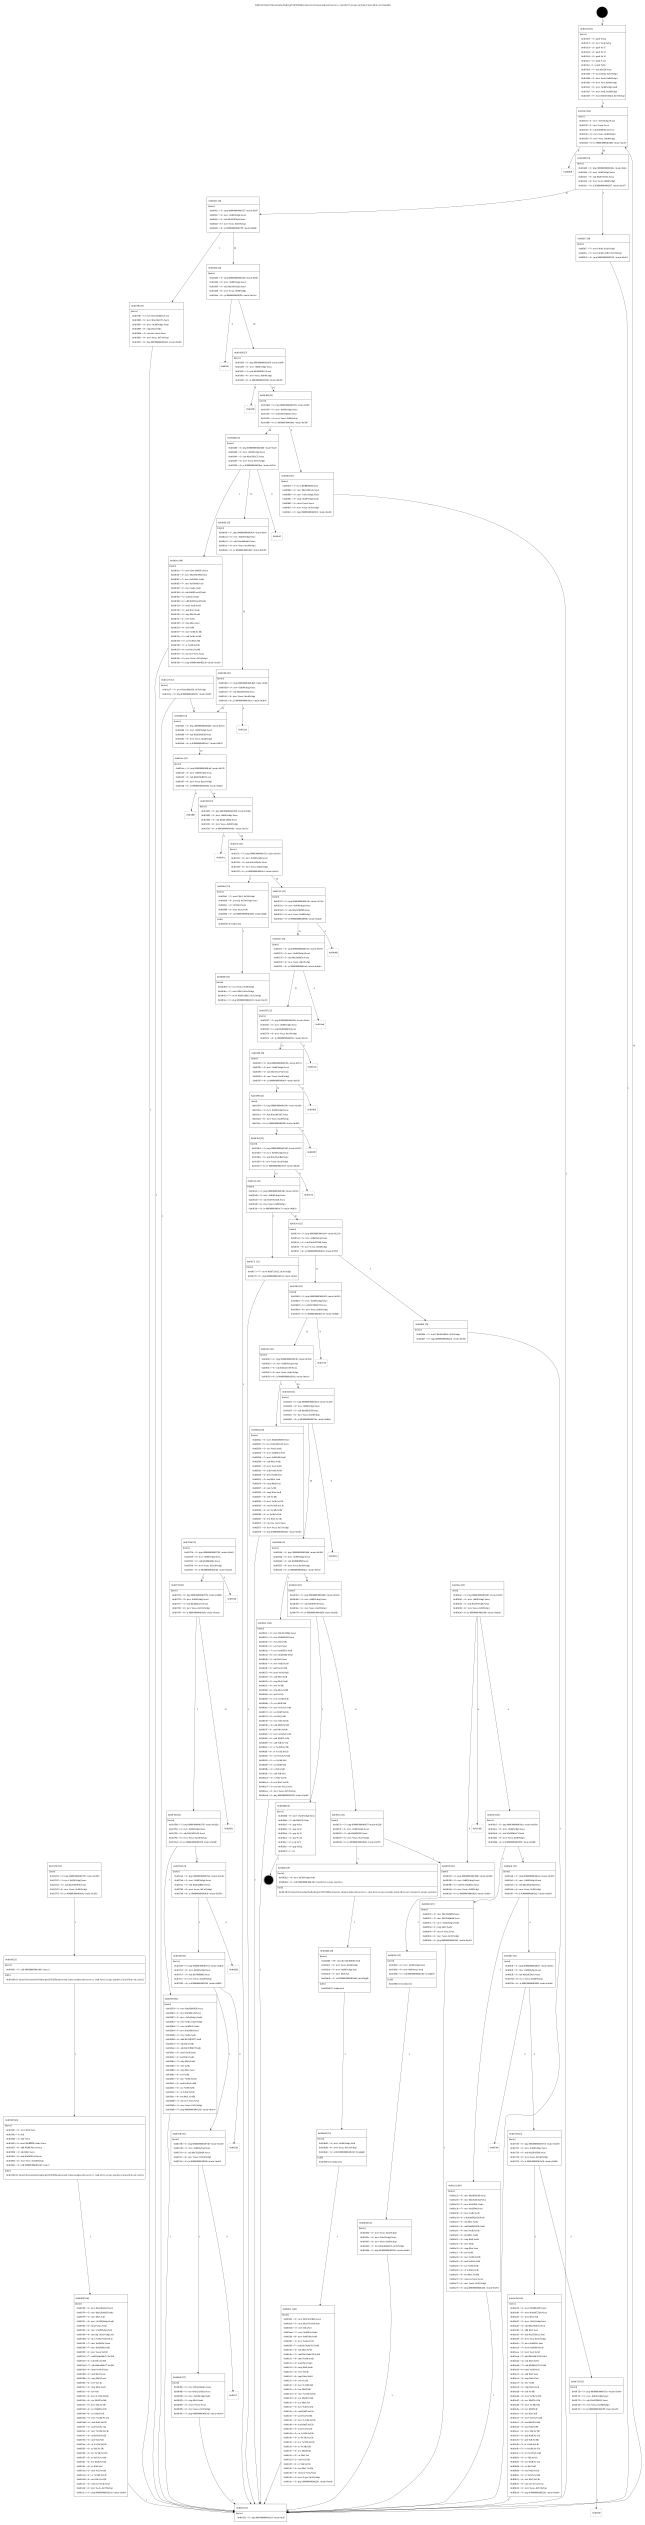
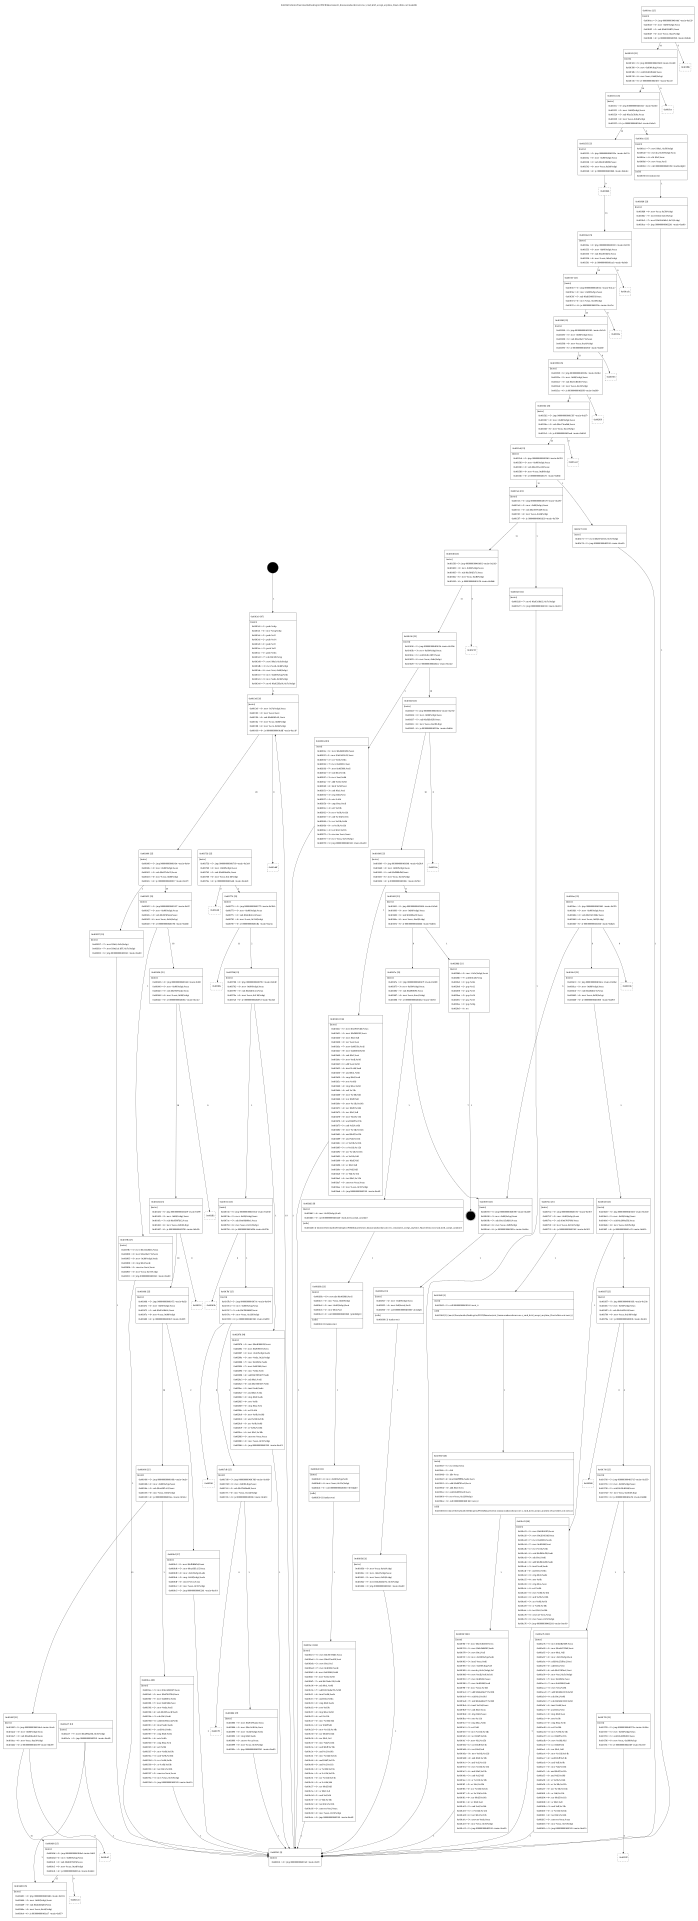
edge "0x401486 [25]" -> "0x401ef9": now "0x40149f [25]" -> "0x401ef9"
edge "0x4014d1 [25]" -> "0x4014ea [25]": removed, label "14"
edge "0x401535 [25]" -> "0x40154e [25]": now "0x40186b" -> "0x40154e [25]"
node "0x401850 [27]": removed
